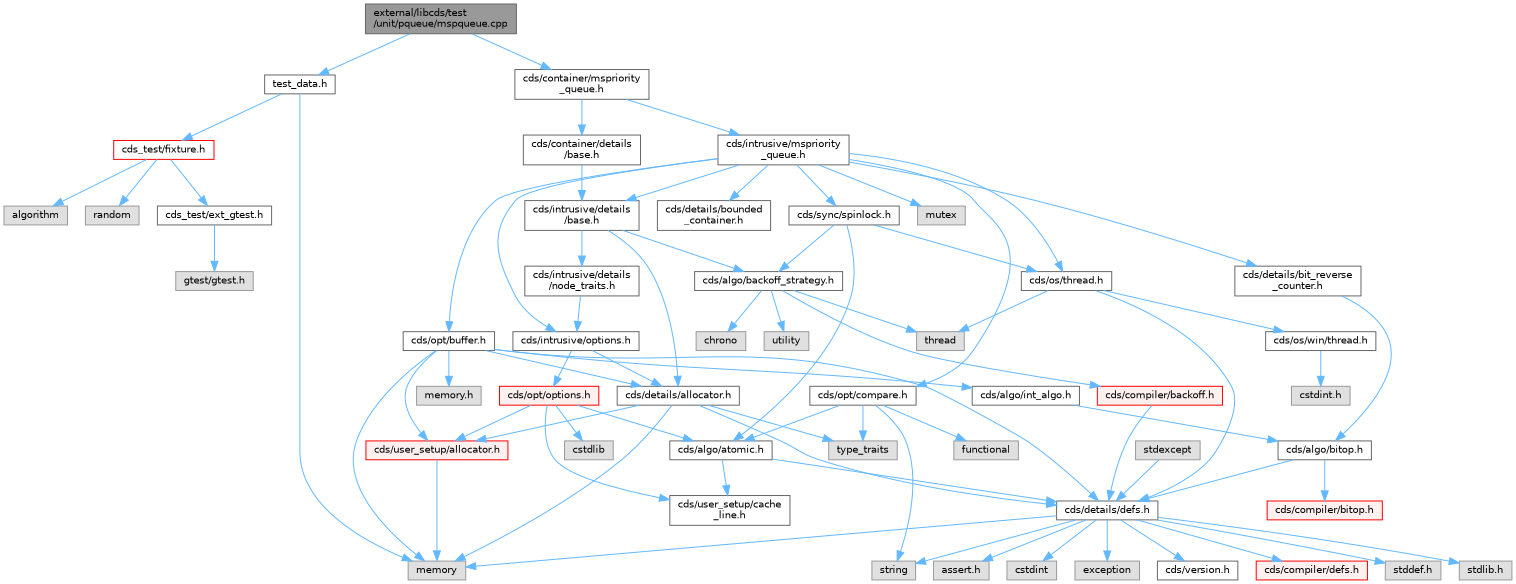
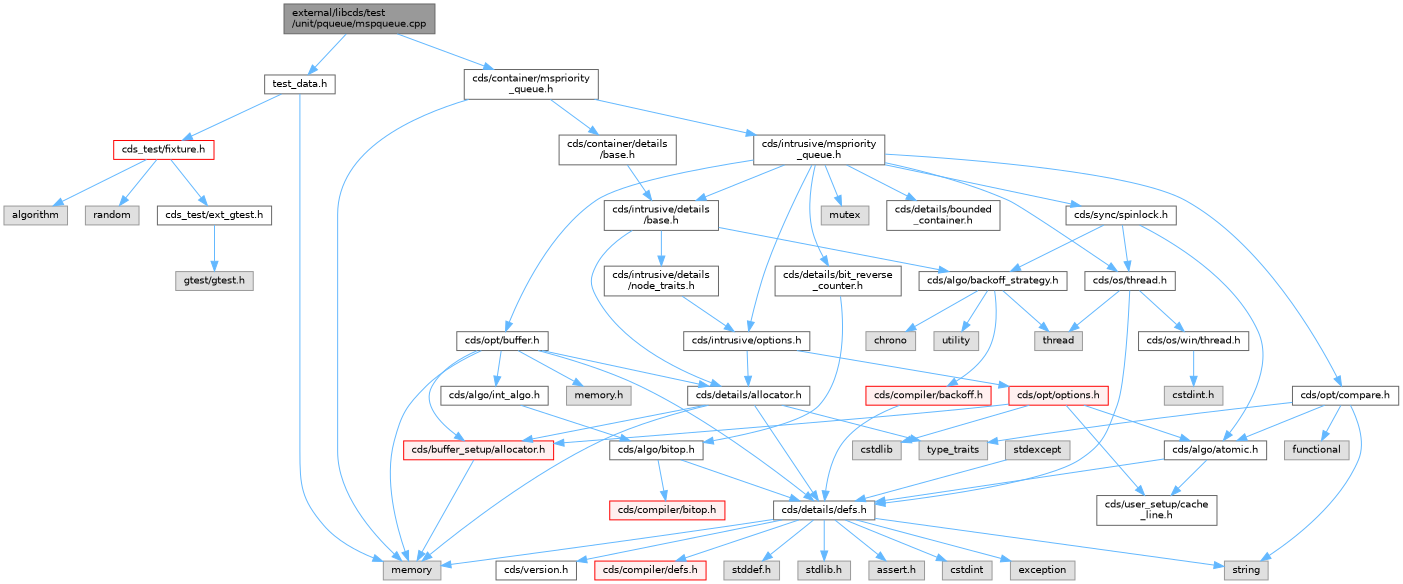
edge "cds/container/mspriority _queue.h" -> "memory": added
node "cds/user_setup/allocator.h": label "cds/user_setup/allocator.h" -> "cds/buffer_setup/allocator.h"
